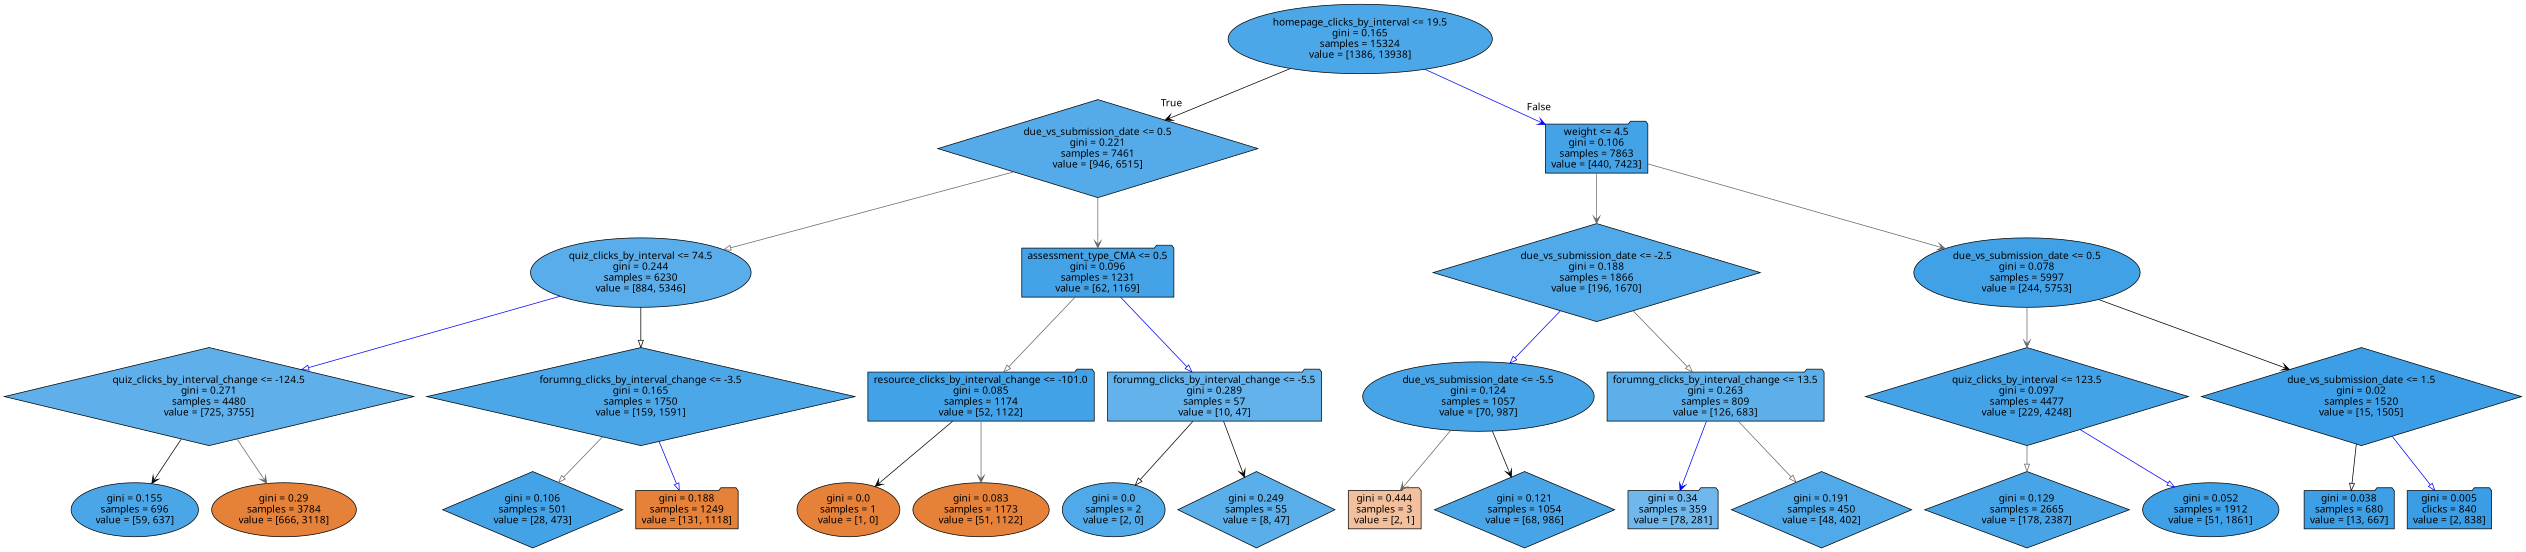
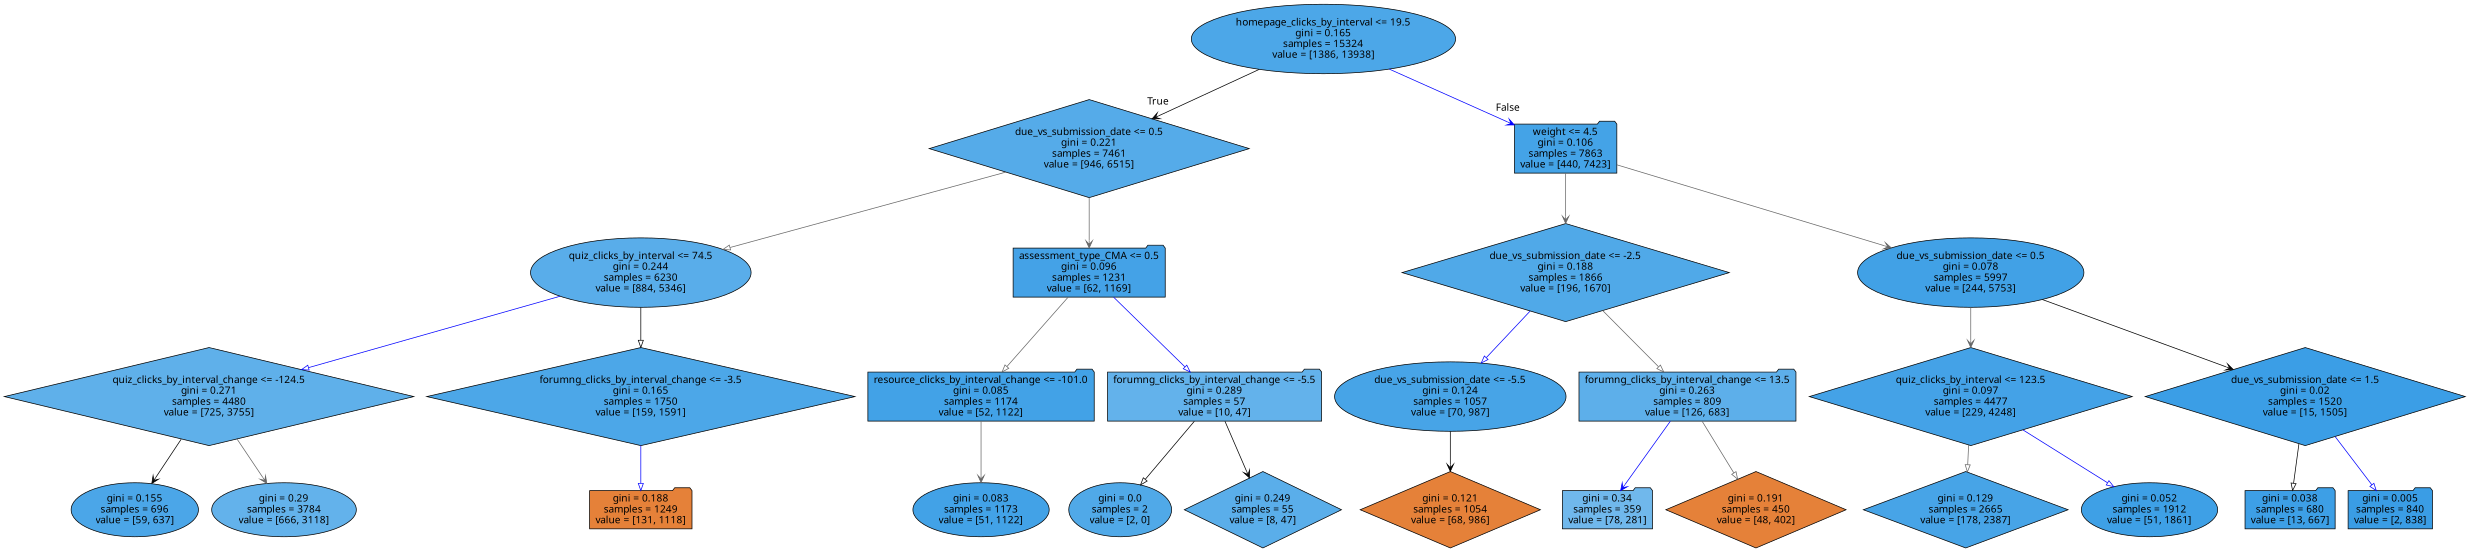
node "gini = 0.29 samples = 3784 value = [666, 3118]": fillcolor #e58139ff -> #399de5c9
node "gini = 0.106 samples = 501 value = [28, 473]": removed
node "gini = 0.0 samples = 1 value = [1, 0]": removed
node "gini = 0.083 samples = 1173 value = [51, 1122]": fillcolor #e58139ff -> #399de5f3
node "gini = 0.444 samples = 3 value = [2, 1]": removed
node "gini = 0.121 samples = 1054 value = [68, 986]": fillcolor #399de5ed -> #e58139ff
node "gini = 0.191 samples = 450 value = [48, 402]": fillcolor #399de5e1 -> #e58139ff
node "gini = 0.005 clicks = 840 value = [2, 838]": label "gini = 0.005 clicks = 840 value = [2, 838]" -> "gini = 0.005 samples = 840 value = [2, 838]"
